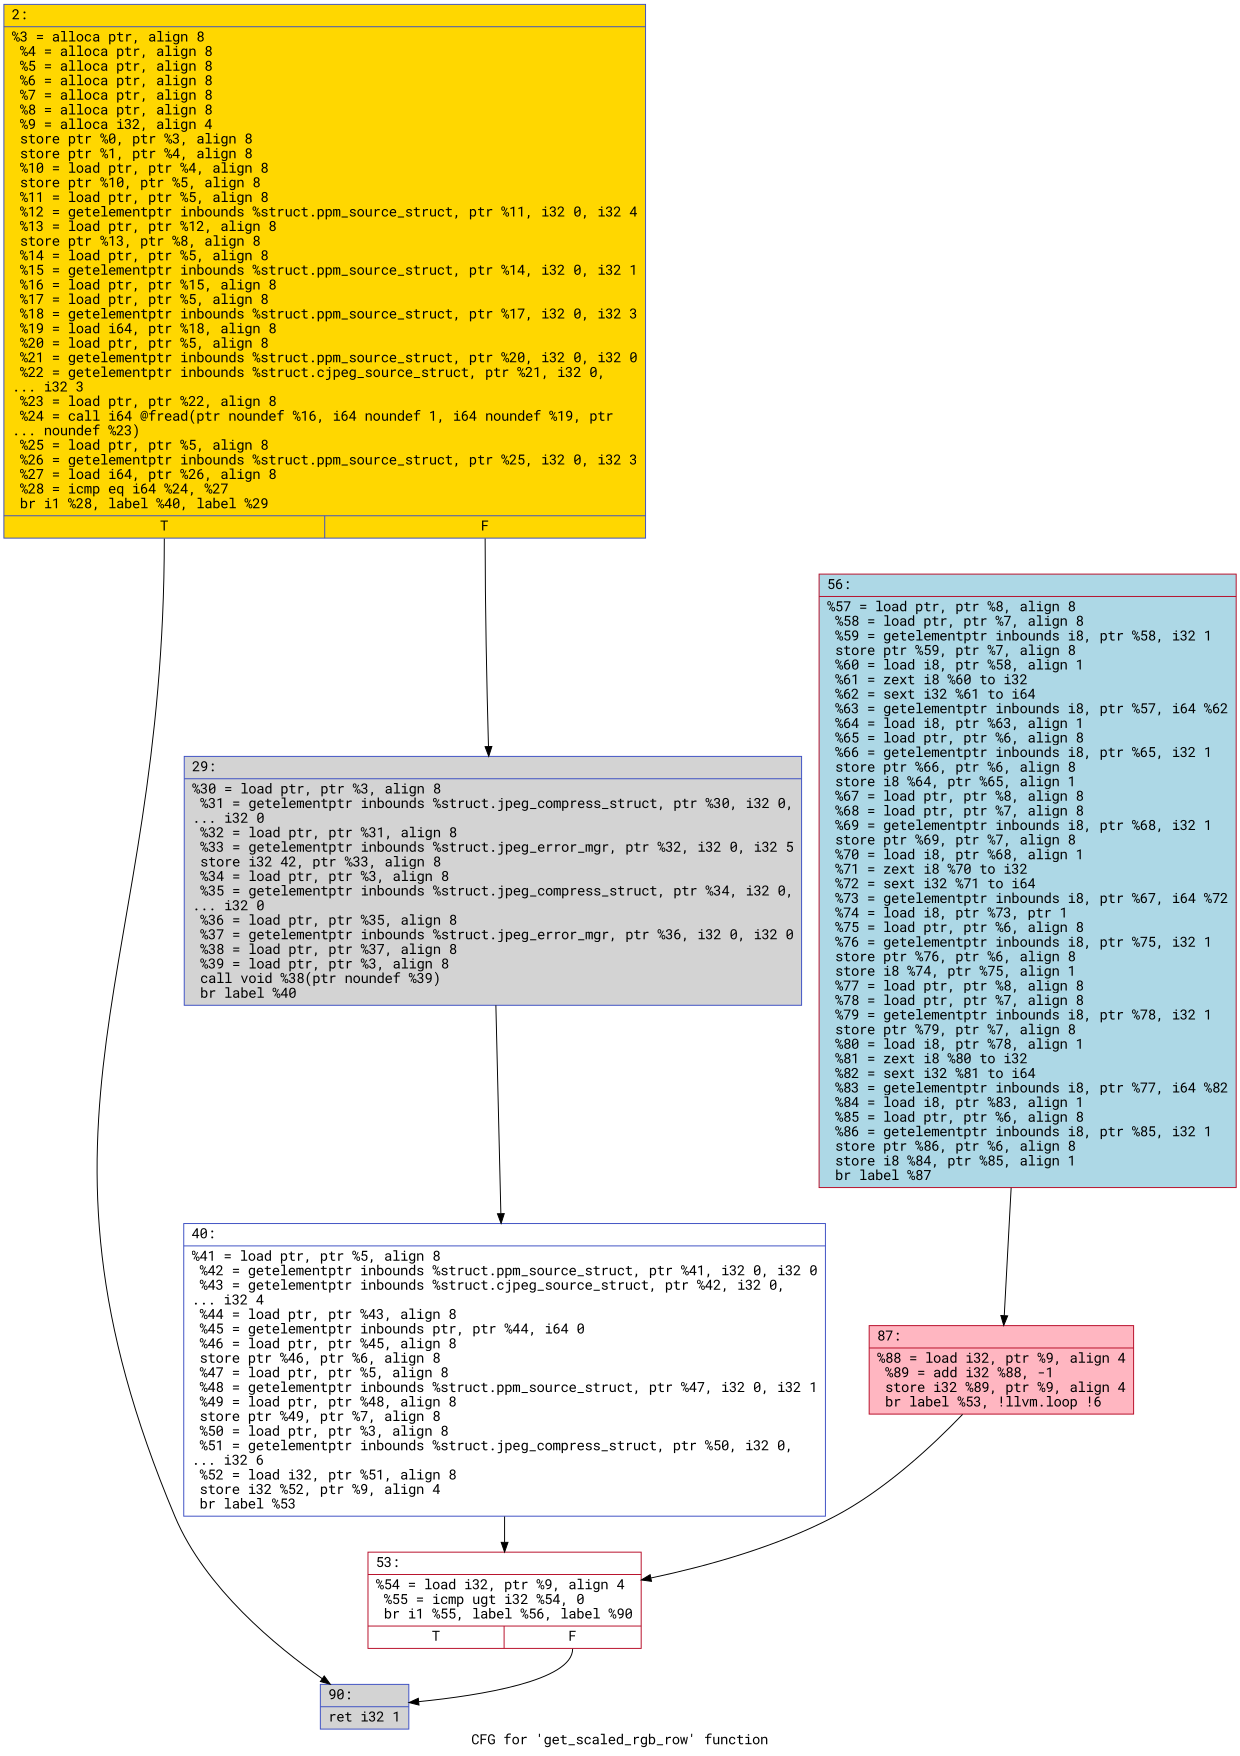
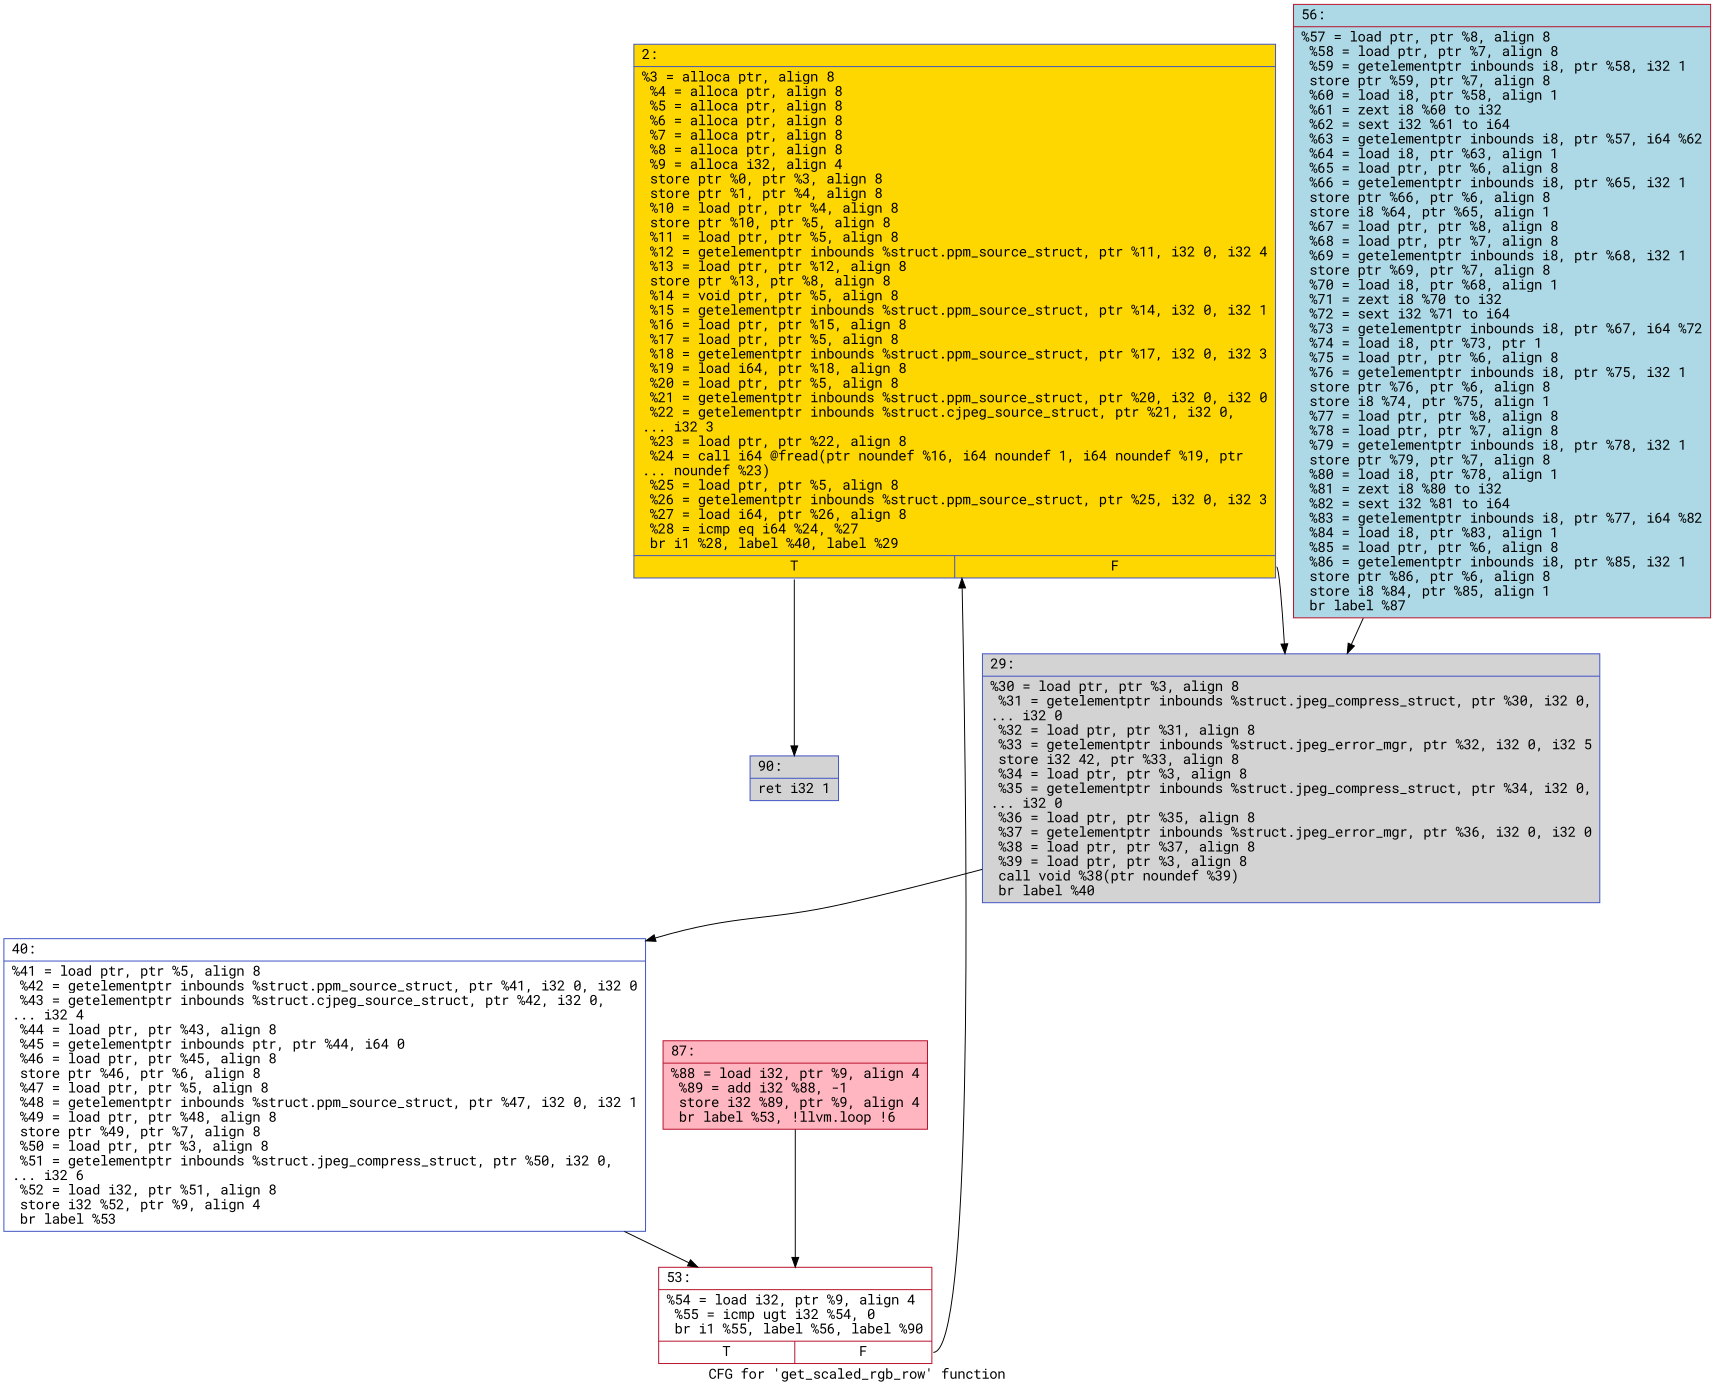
node "2:": text "%14 = load ptr, ptr %5, align 8" -> "%14 = void ptr, ptr %5, align 8"
edge "56:" -> "87:": now "56:" -> "29:"
edge "53:" -> "90:": now "53:" -> "2:"
